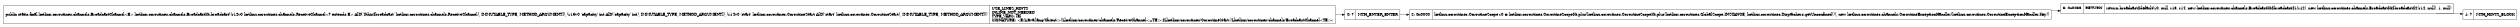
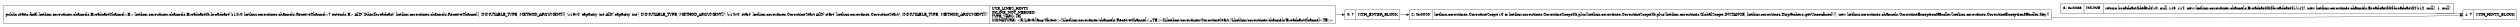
node "3: 0x003a": text "RETURN" -> "INLINE"
edge "2: 0x0000" -> "3: 0x003a": now "2: 0x0000" -> "1: ?"
node "0: ?": text "MTH_ENTER_ENTER" -> "MTH_ENTER_BLOCK"
